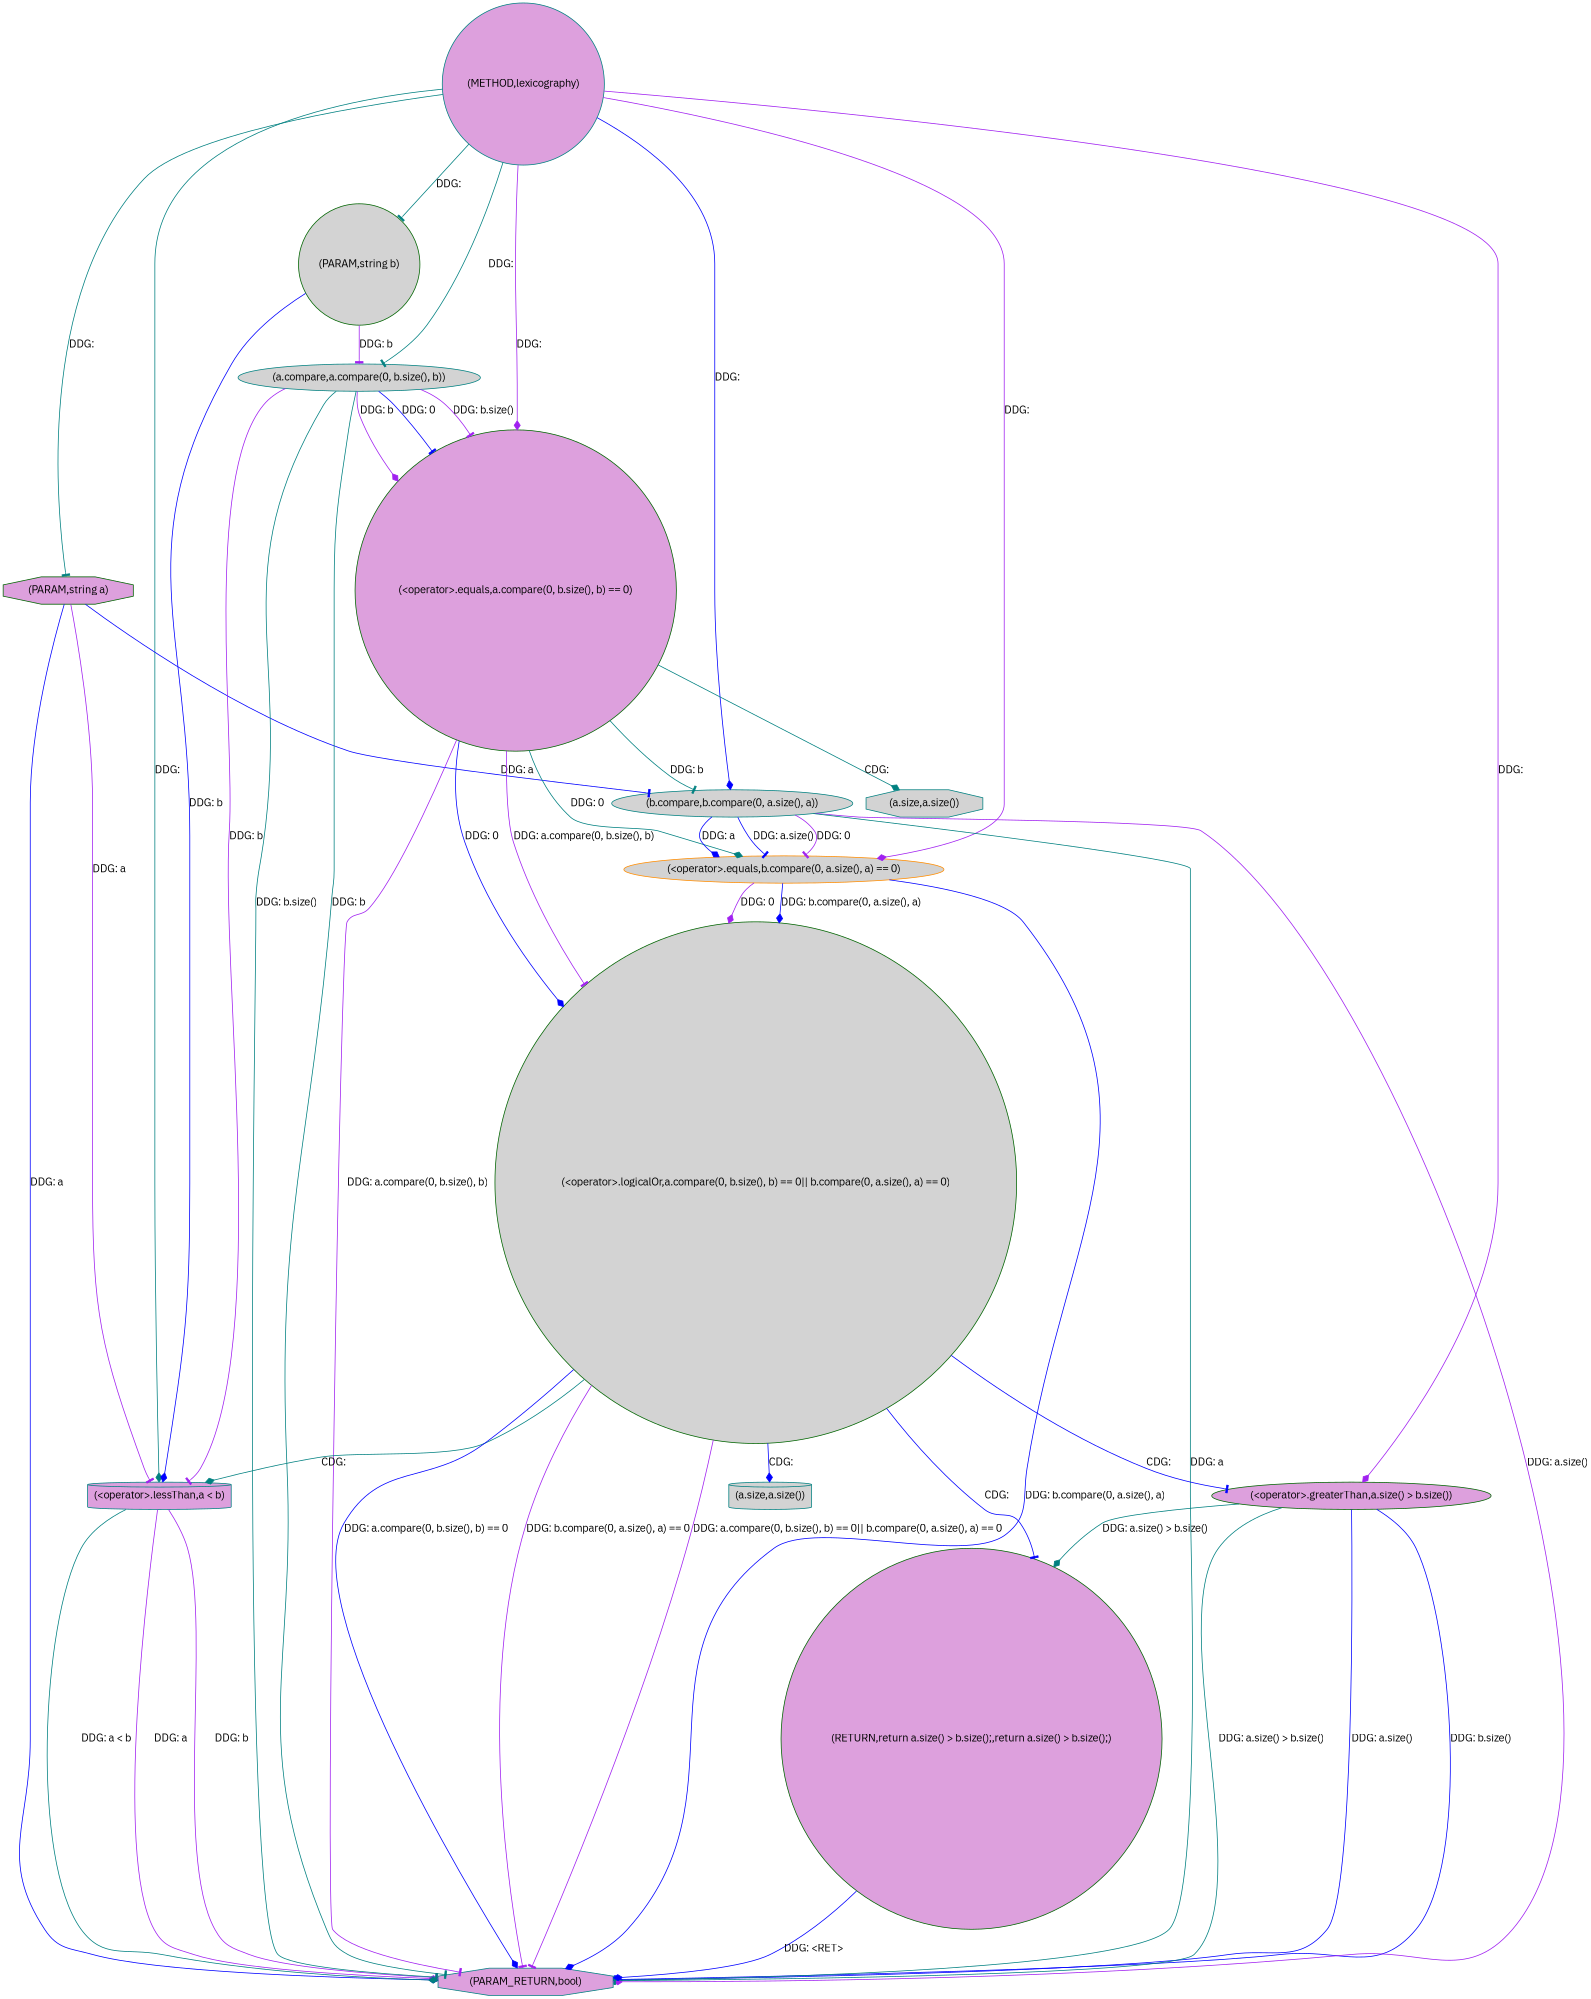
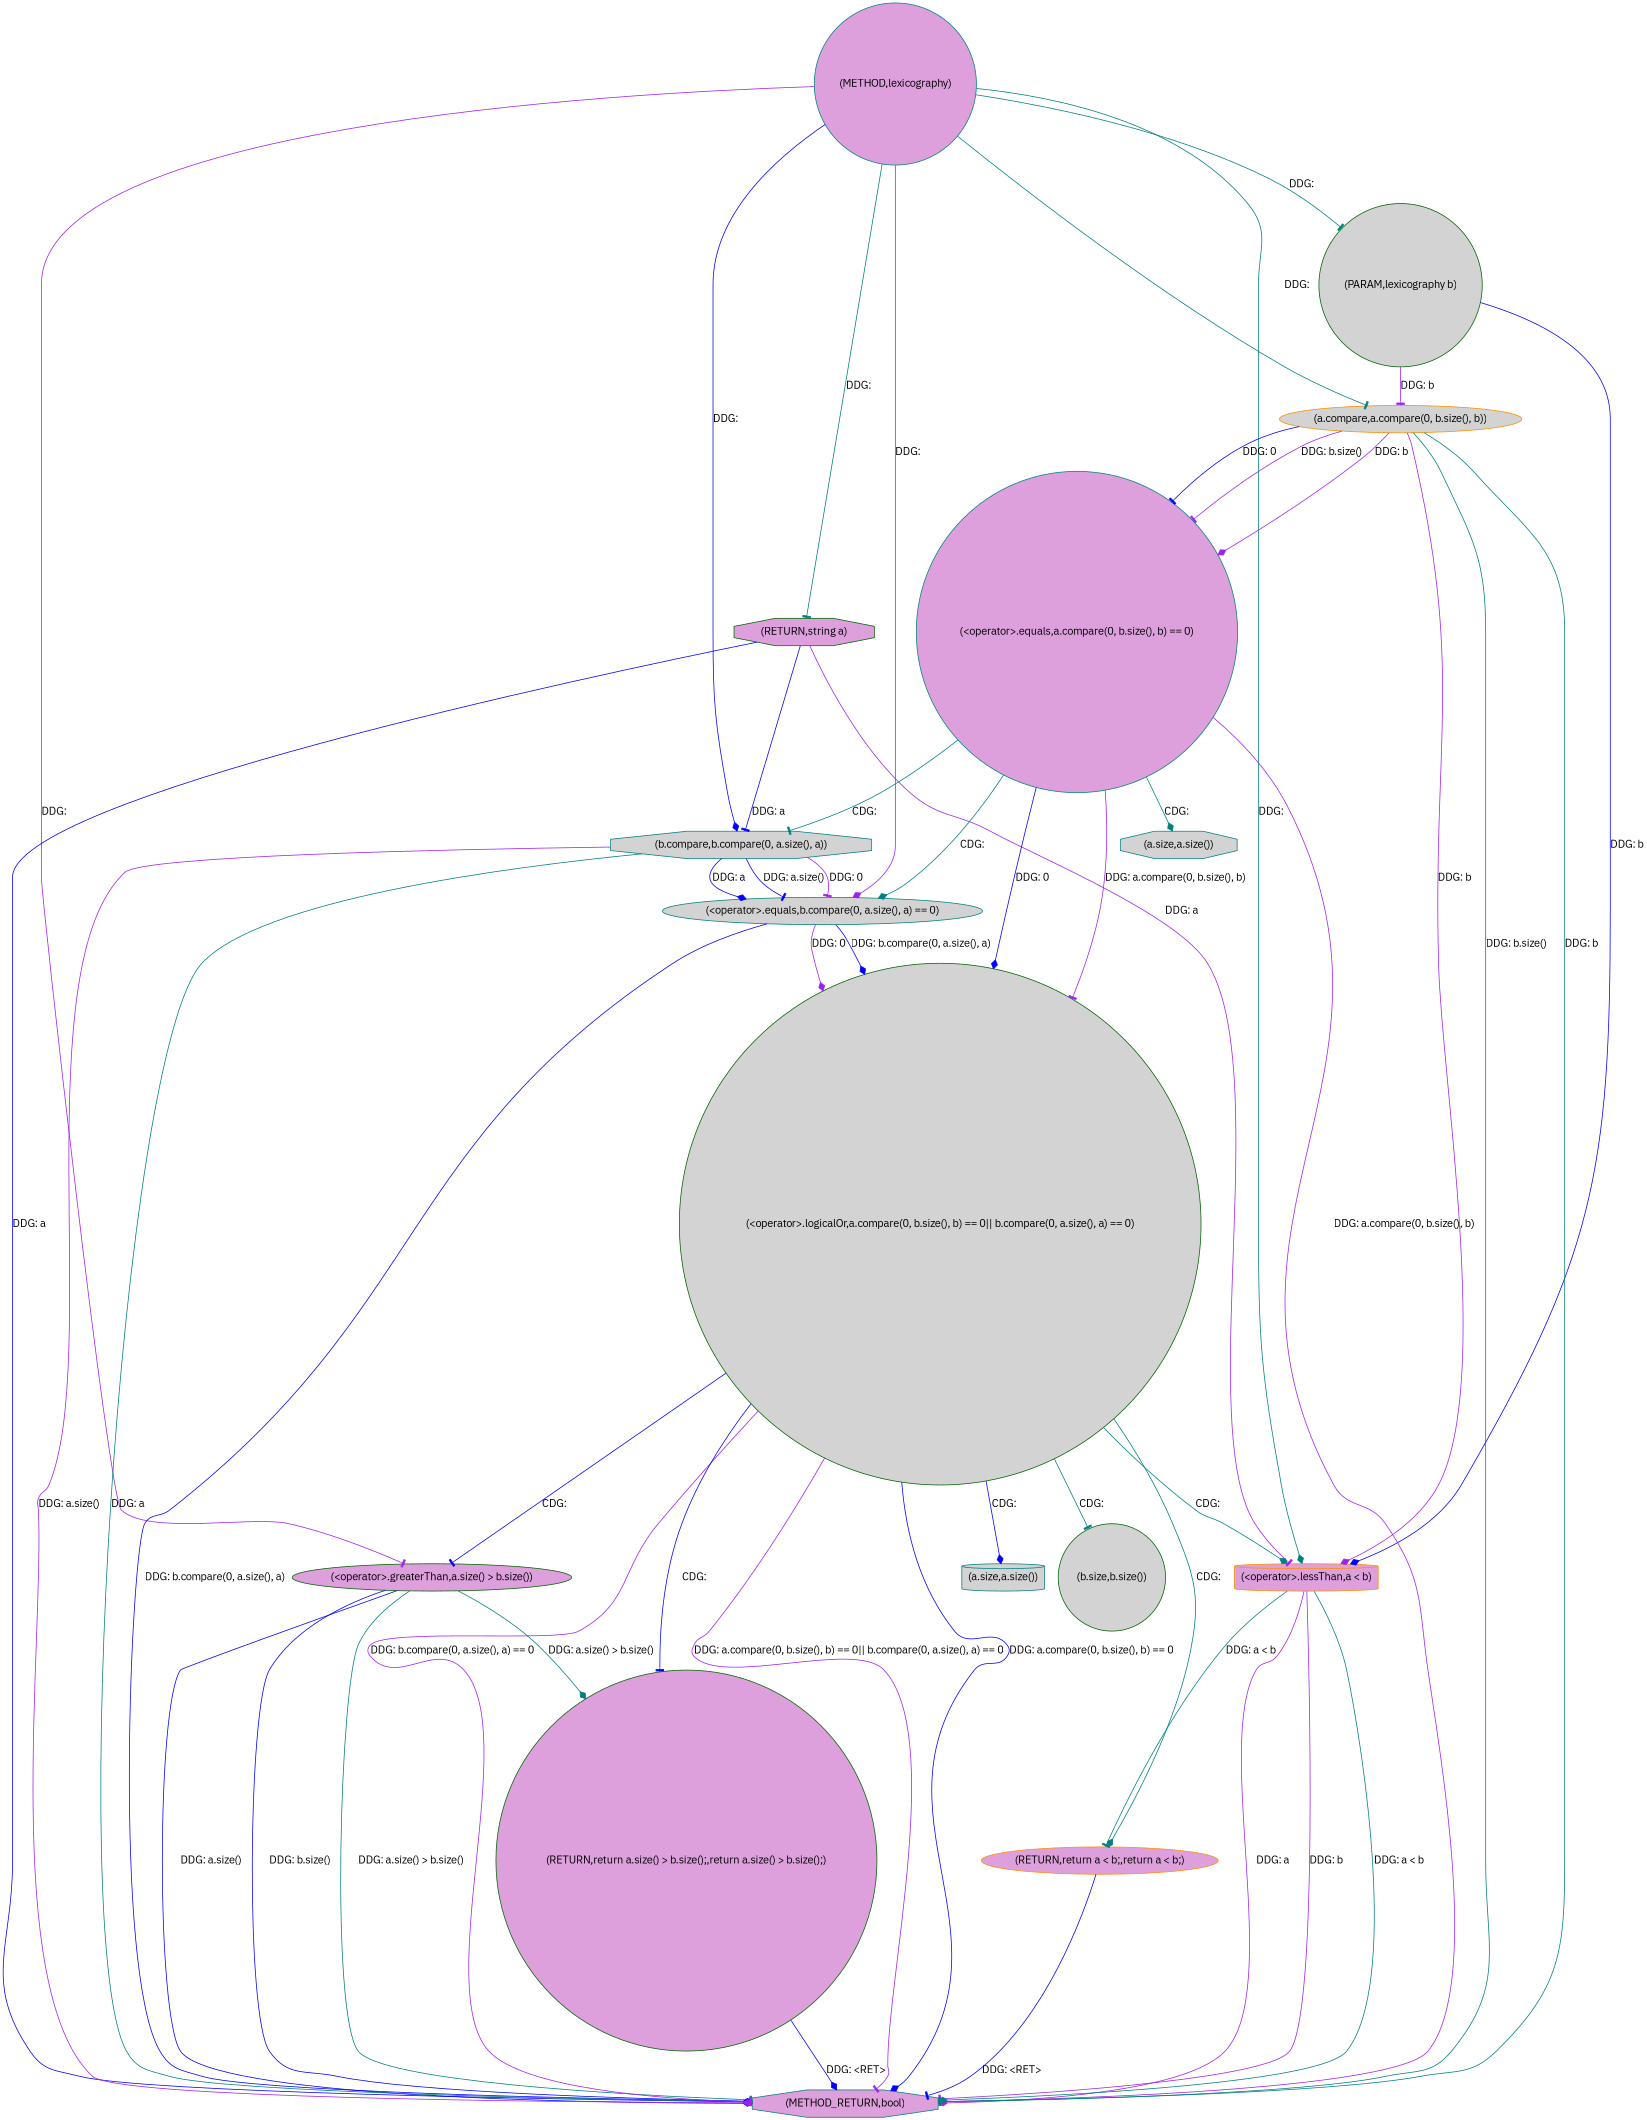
node "(PARAM,string b)": label "(PARAM,string b)" -> "(PARAM,lexicography b)"
edge "(METHOD,lexicography)" -> "(<operator>.equals,a.compare(0, b.size(), b) == 0)": removed, label "DDG:"
node "(a.compare,a.compare(0, b.size(), b))": color teal -> darkorange
edge "(METHOD,lexicography)" -> "(<operator>.greaterThan,a.size() > b.size())": arrowhead diamond -> tee
node "(PARAM,string a)": label "(PARAM,string a)" -> "(RETURN,string a)"
node "(<operator>.equals,a.compare(0, b.size(), b) == 0)": color darkgreen -> teal
edge "(<operator>.equals,a.compare(0, b.size(), b) == 0)" -> "(b.compare,b.compare(0, a.size(), a))": label "DDG: b" -> "CDG: "
edge "(<operator>.equals,a.compare(0, b.size(), b) == 0)" -> "(<operator>.equals,b.compare(0, a.size(), a) == 0)": label "DDG: 0" -> "CDG: "
node "(b.compare,b.compare(0, a.size(), a))": shape ellipse -> octagon
node "(<operator>.equals,b.compare(0, a.size(), a) == 0)": color darkorange -> teal
edge "(a.compare,a.compare(0, b.size(), b))" -> "(<operator>.lessThan,a < b)": arrowhead tee -> diamond
node "(<operator>.lessThan,a < b)": color teal -> darkorange
node "(b.size,b.size())": added
node "(RETURN,return a < b;,return a < b;)": added
node "(PARAM_RETURN,bool)": label "(PARAM_RETURN,bool)" -> "(METHOD_RETURN,bool)"
